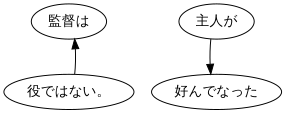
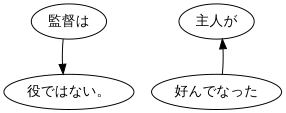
edge "主人が" -> "好んでなった": reversed
edge "役ではない。" -> "監督は": reversed
